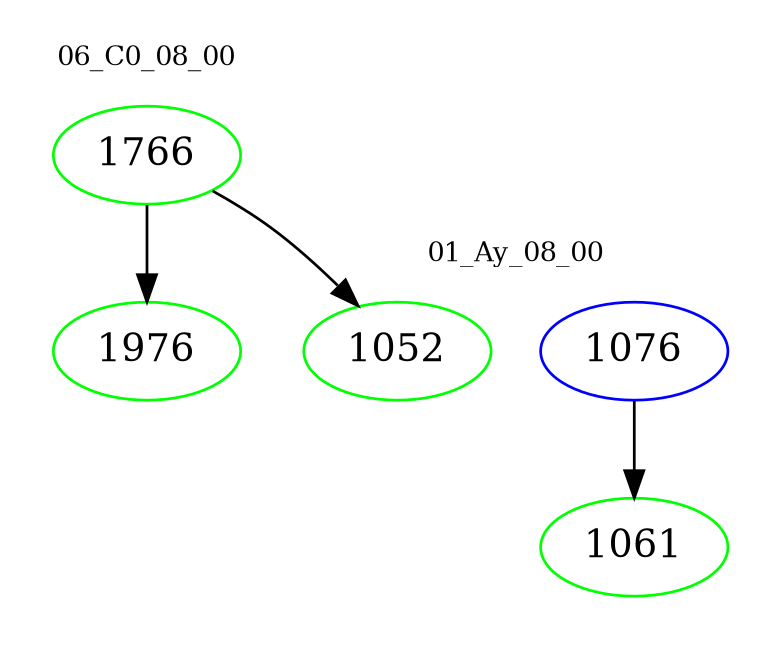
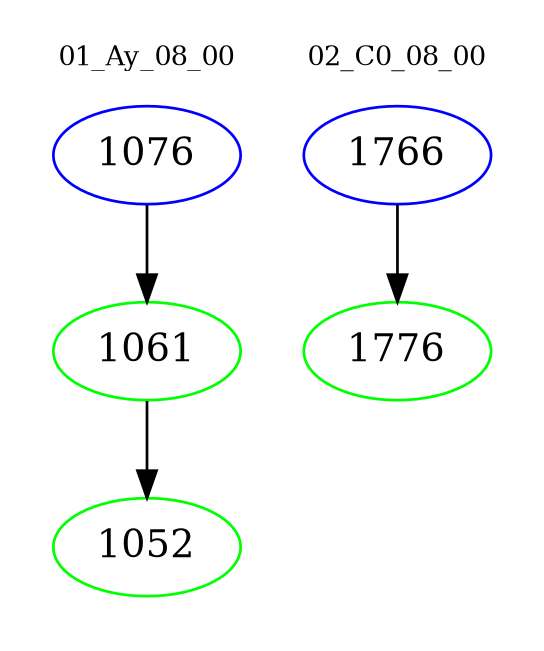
cluster "06_C0_08_00": label "06_C0_08_00" -> "02_C0_08_00"
node "1766": color green -> blue
edge "1766" -> "1052": now "1061" -> "1052"
node "1976": label "1976" -> "1776"
